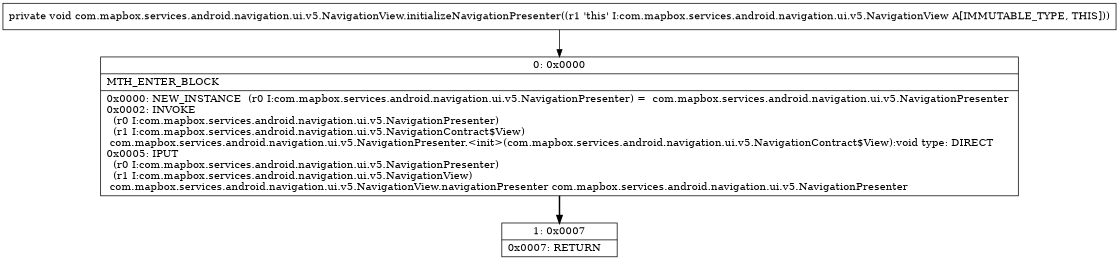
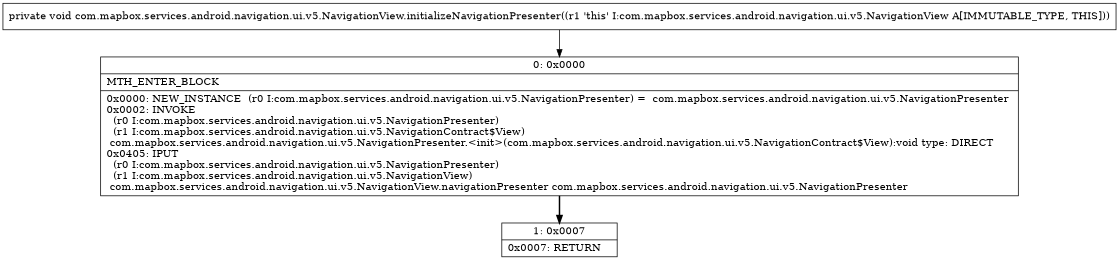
node "0: 0x0000": text "0x0005: IPUT" -> "0x0405: IPUT"
